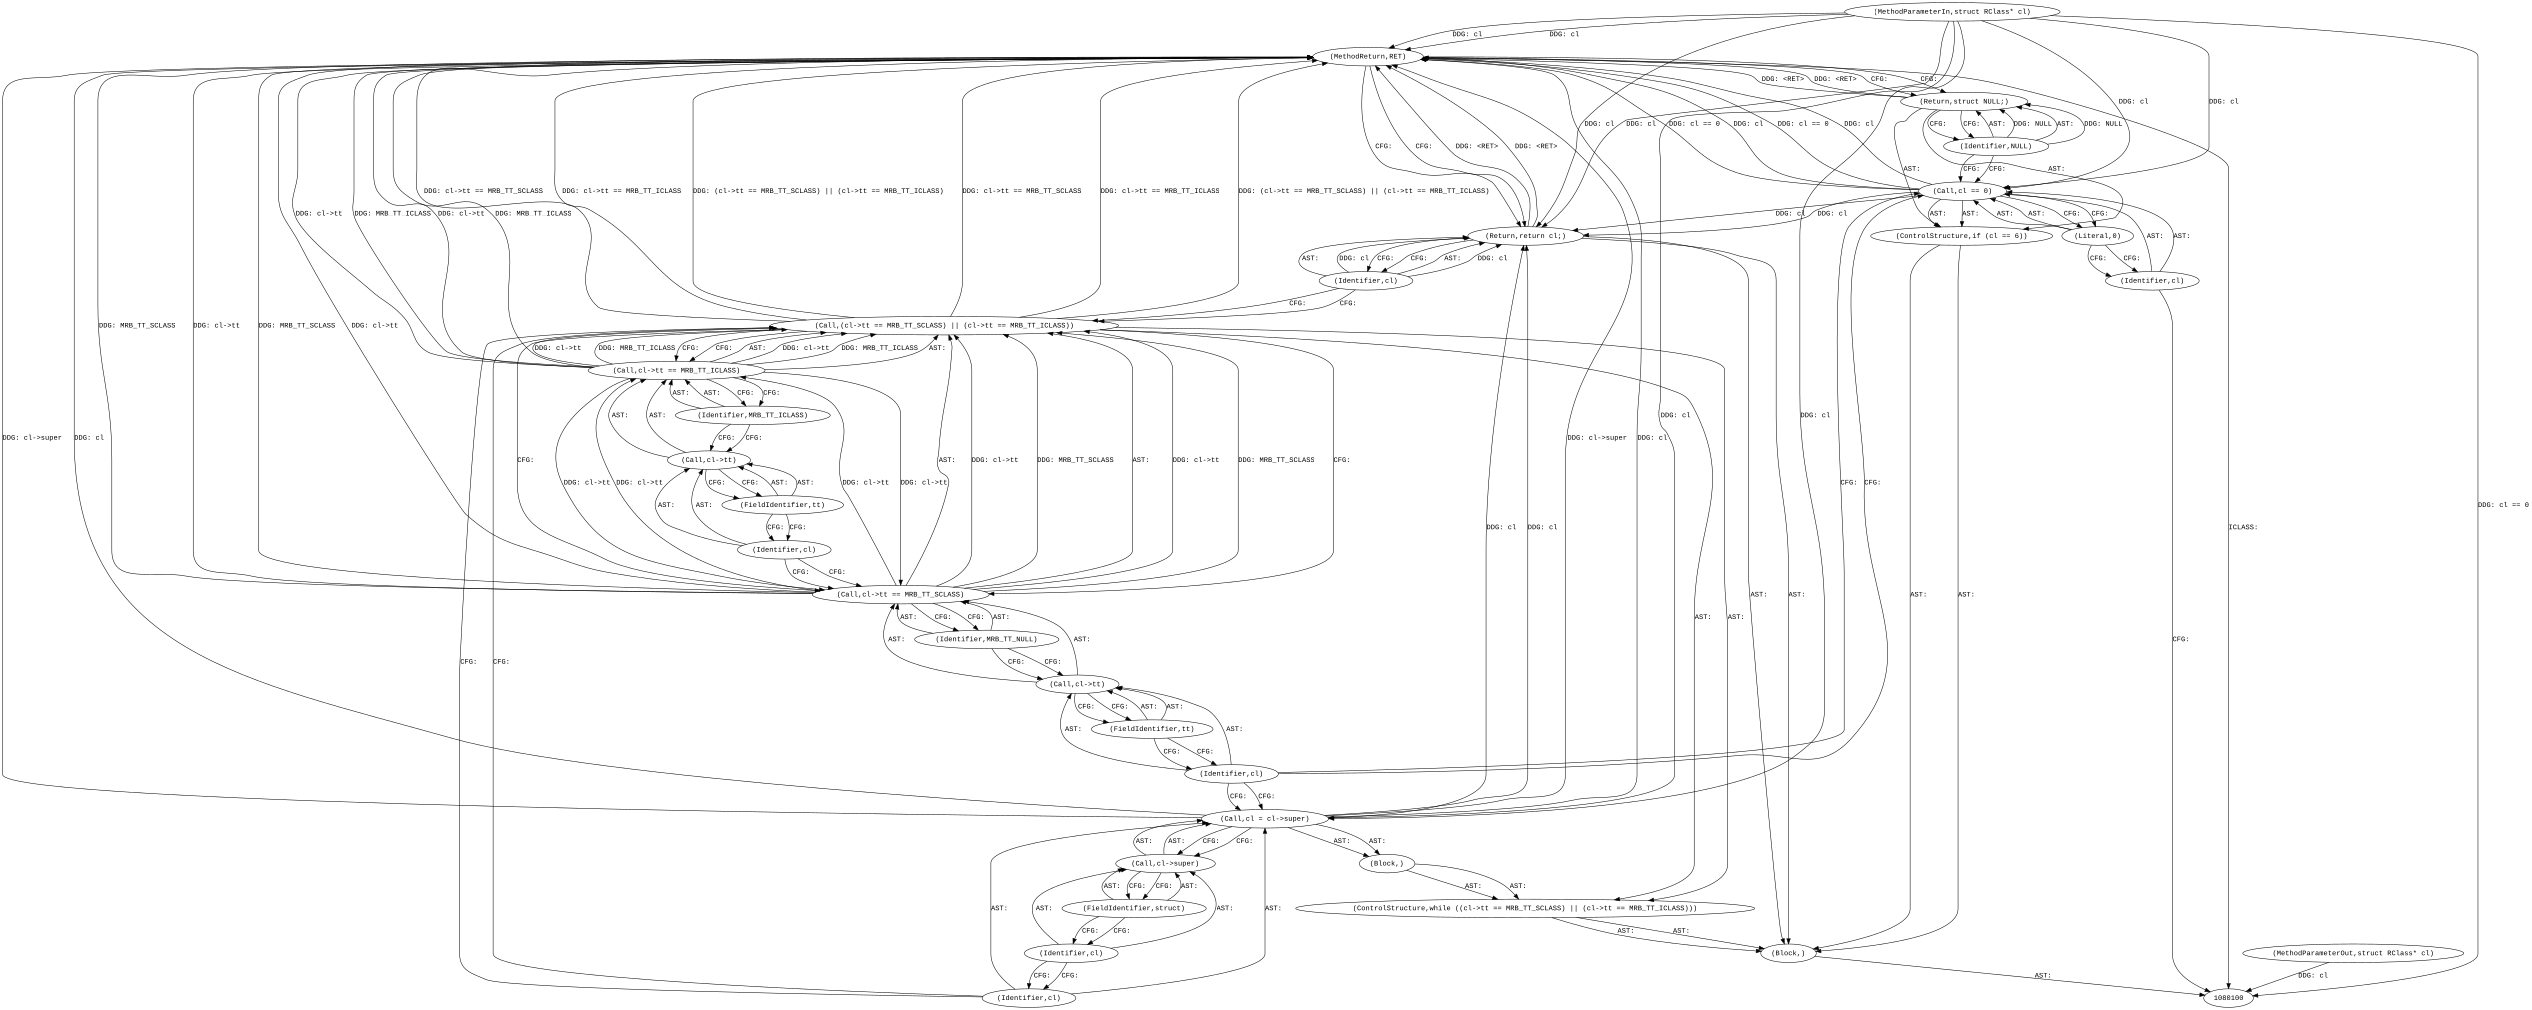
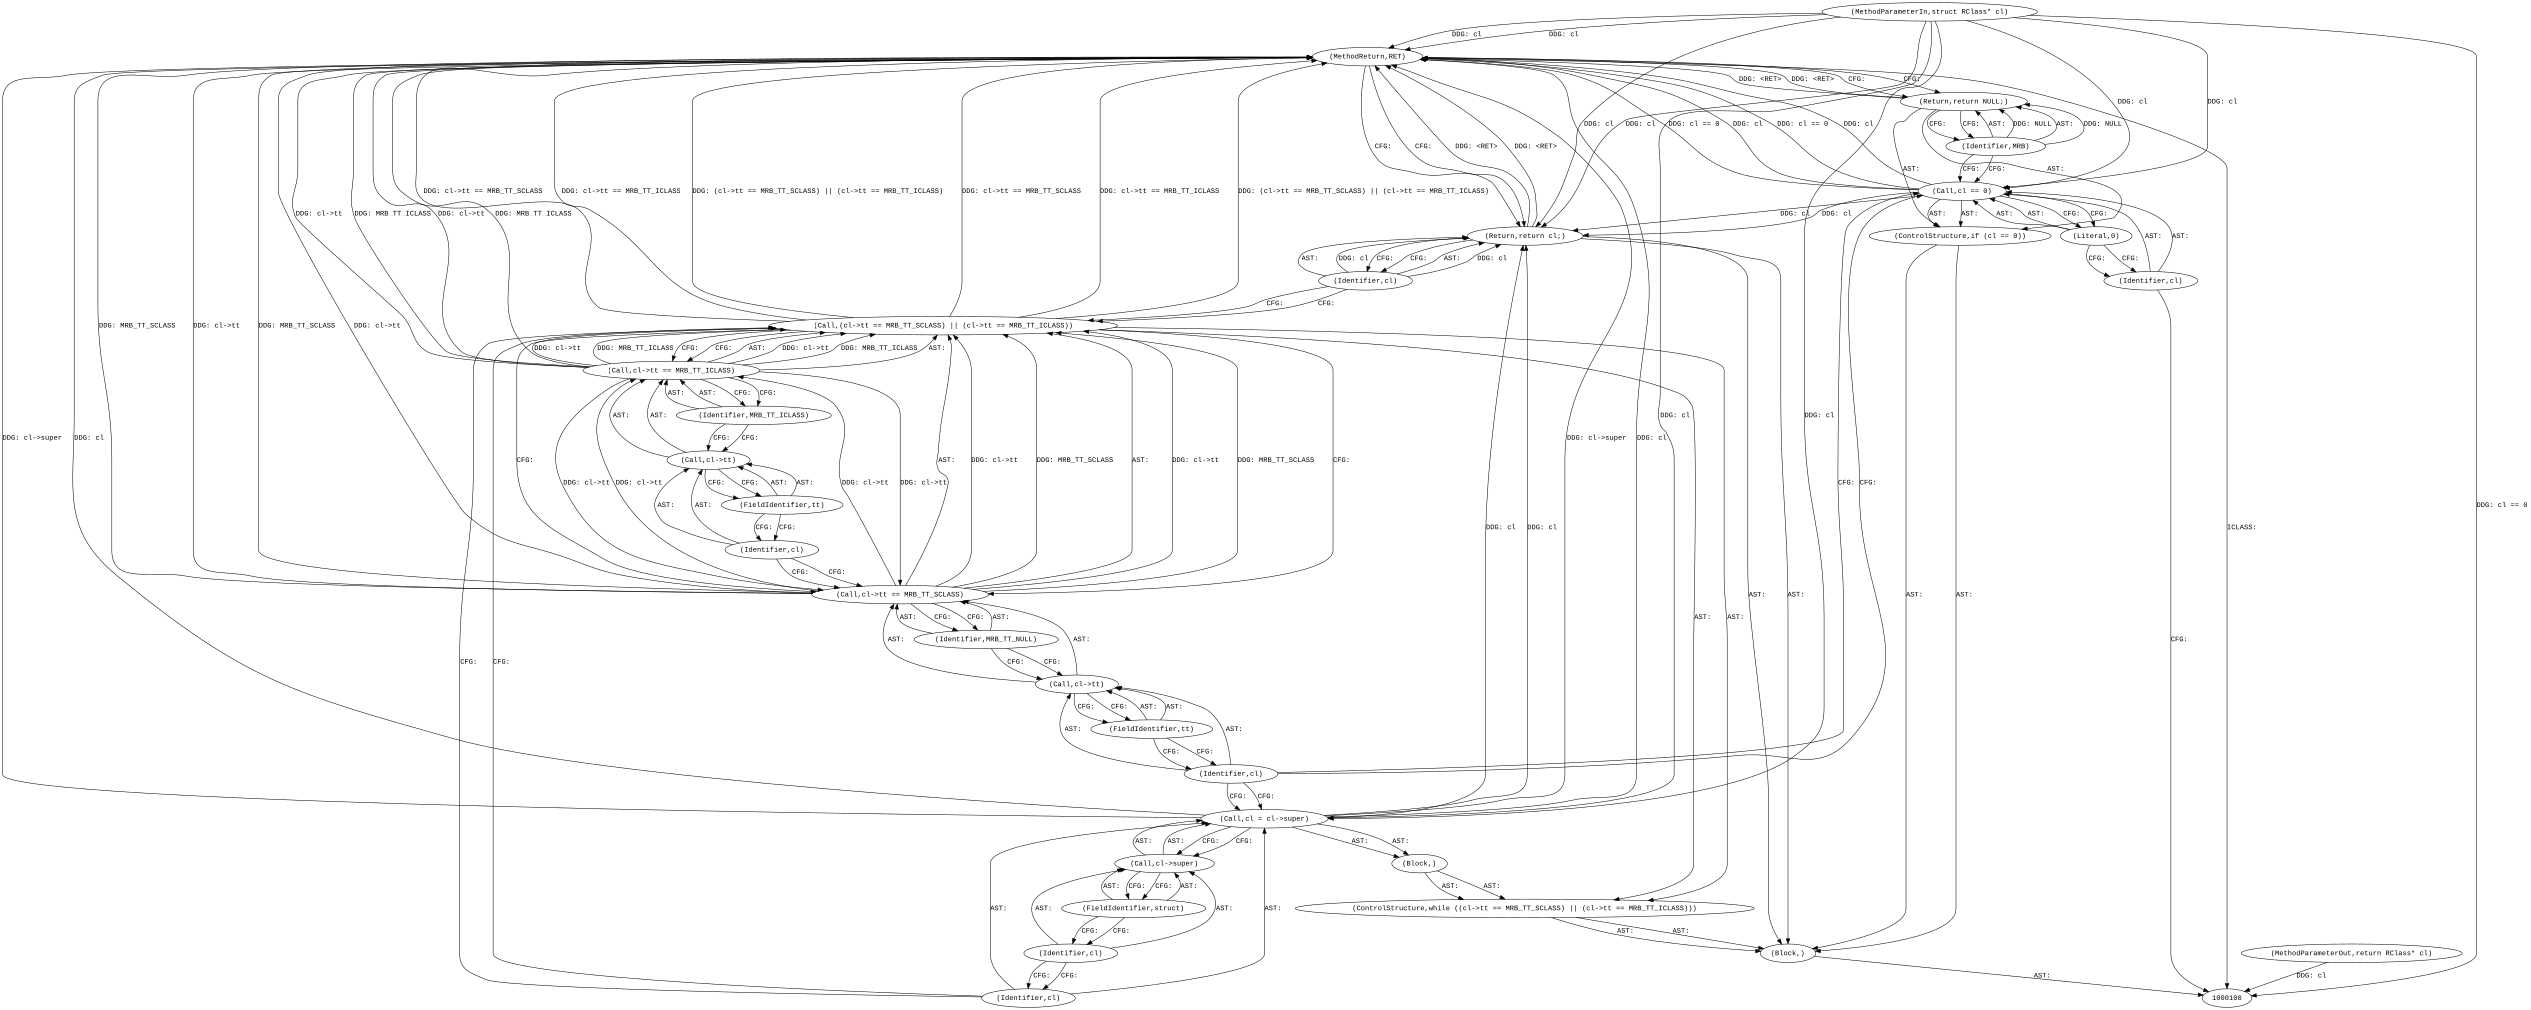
node "(Return,struct NULL;)": label "(Return,struct NULL;)" -> "(Return,return NULL;)"
node "(Identifier,NULL)": label "(Identifier,NULL)" -> "(Identifier,MRB)"
node "(ControlStructure,if (cl == 6))": label "(ControlStructure,if (cl == 6))" -> "(ControlStructure,if (cl == 0))"
node "(MethodParameterOut,struct RClass* cl)": label "(MethodParameterOut,struct RClass* cl)" -> "(MethodParameterOut,return RClass* cl)"
node "1080100": label "1080100" -> "1000100"
